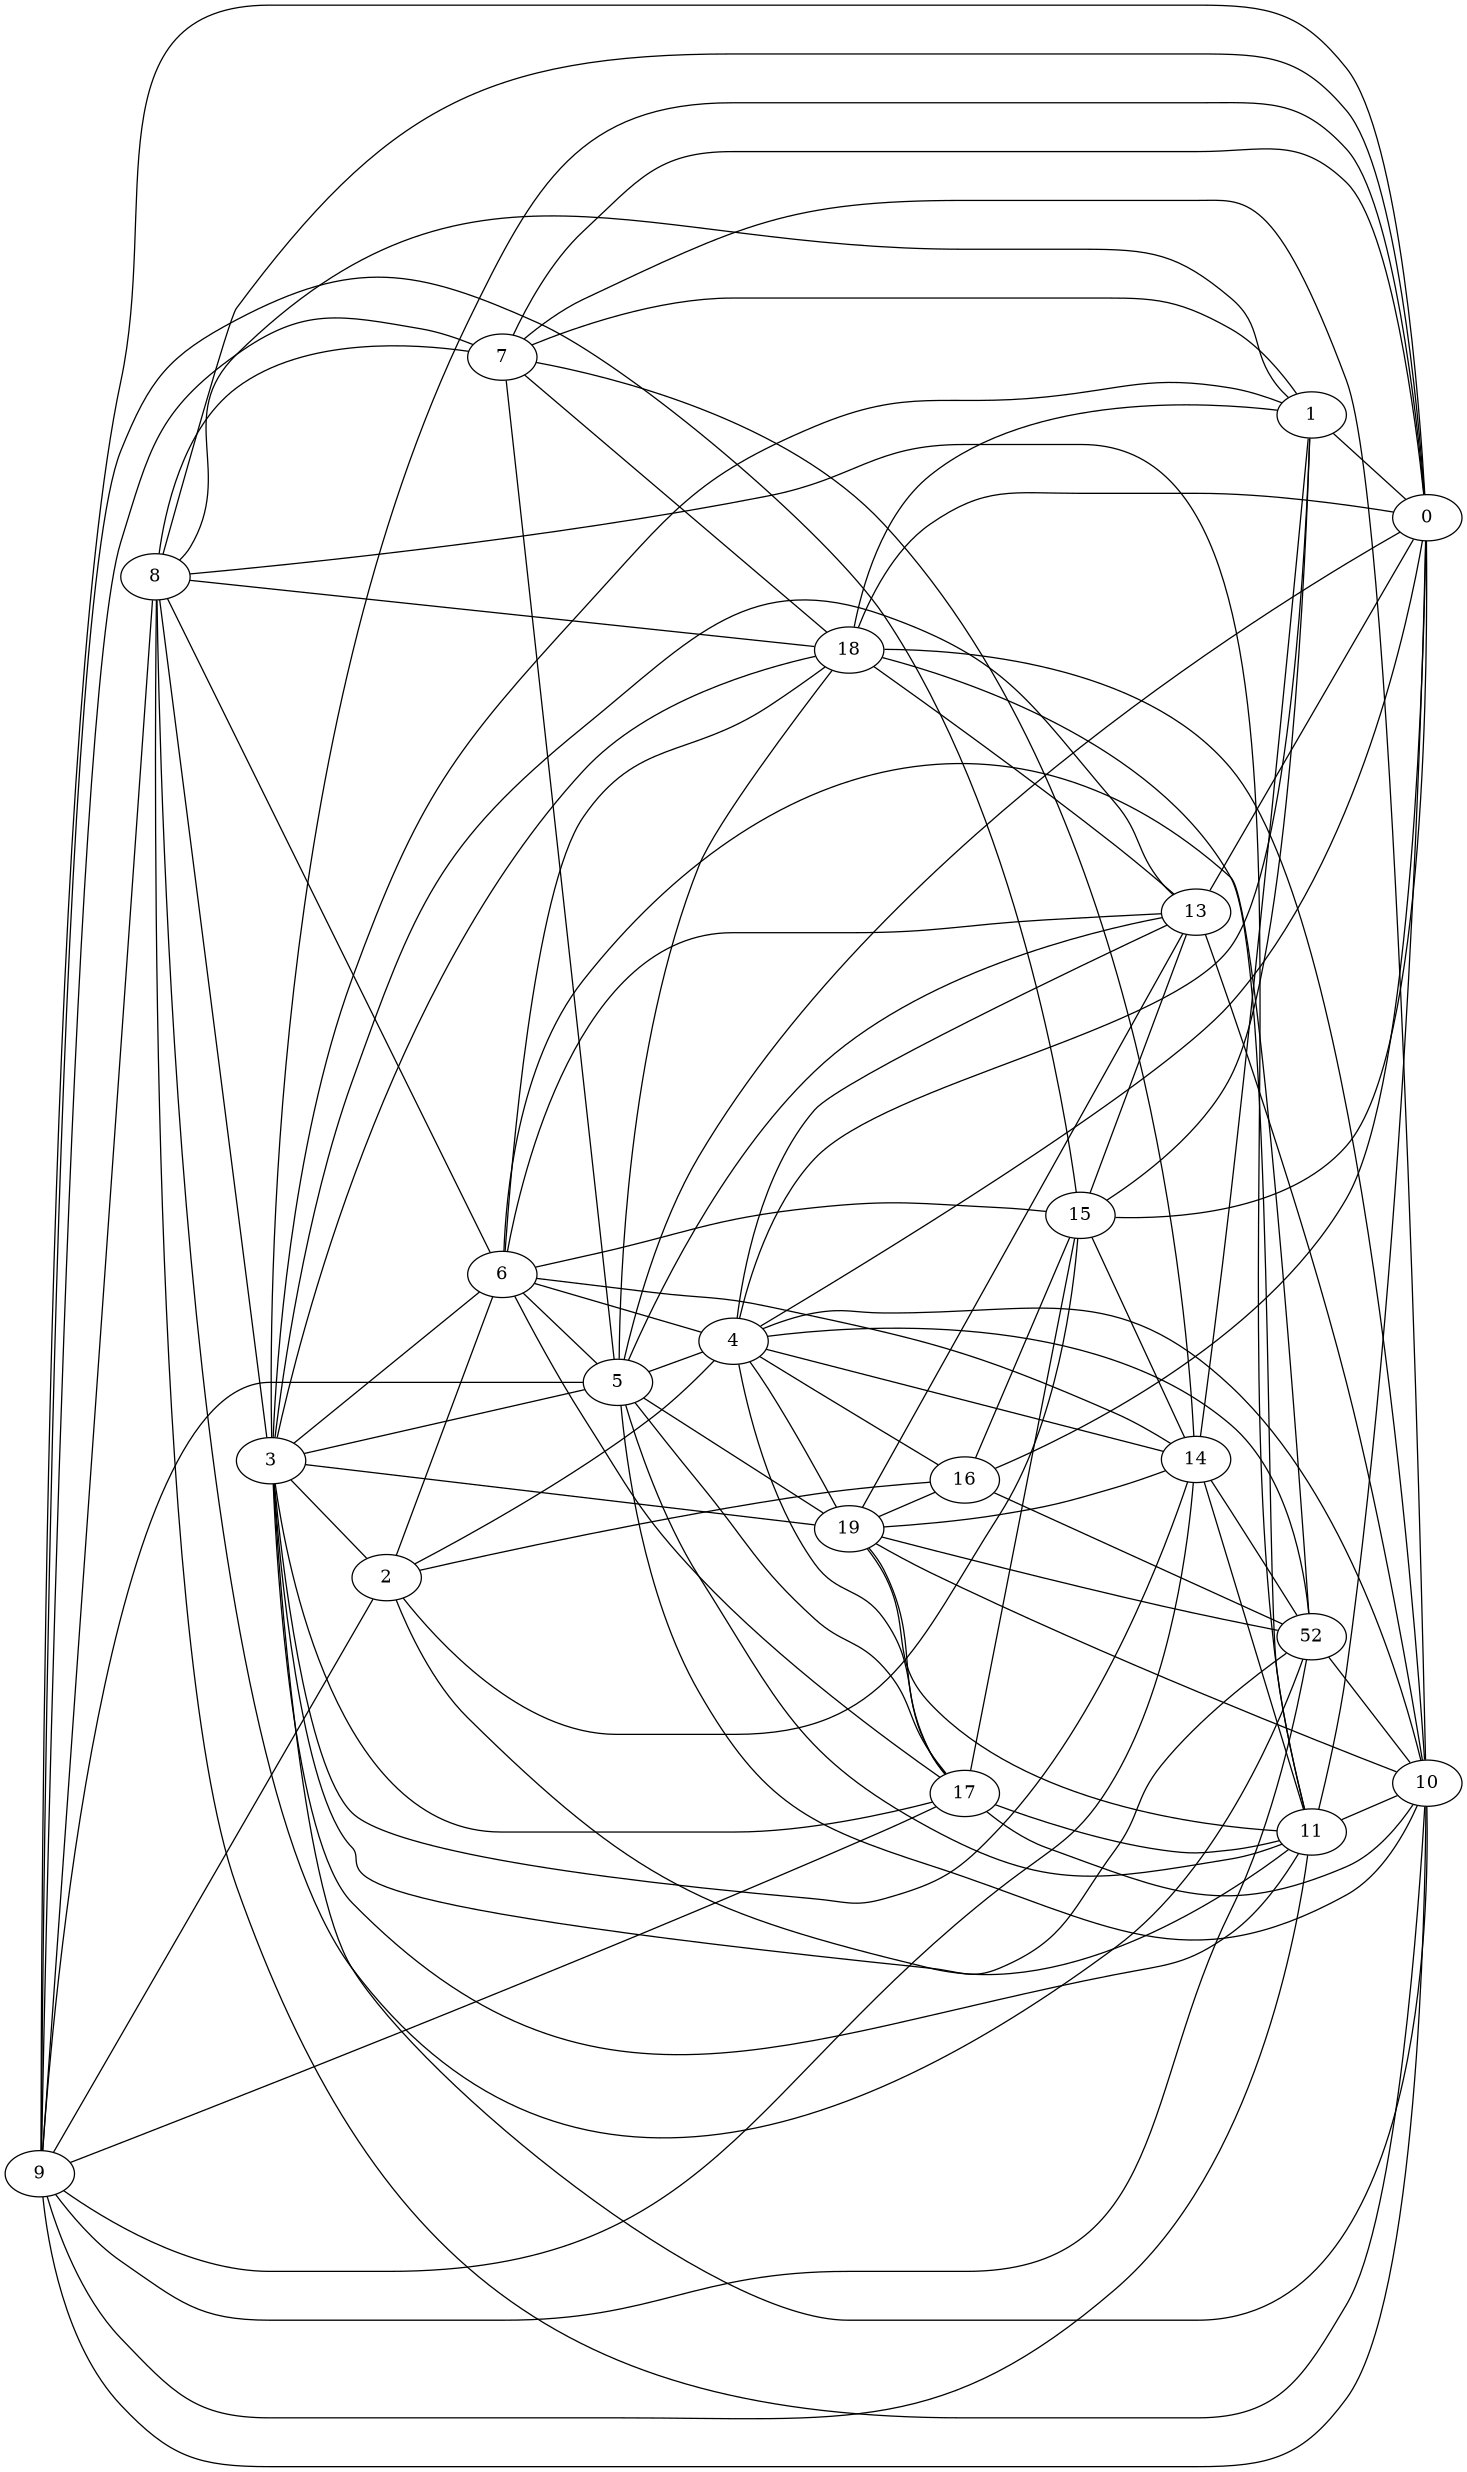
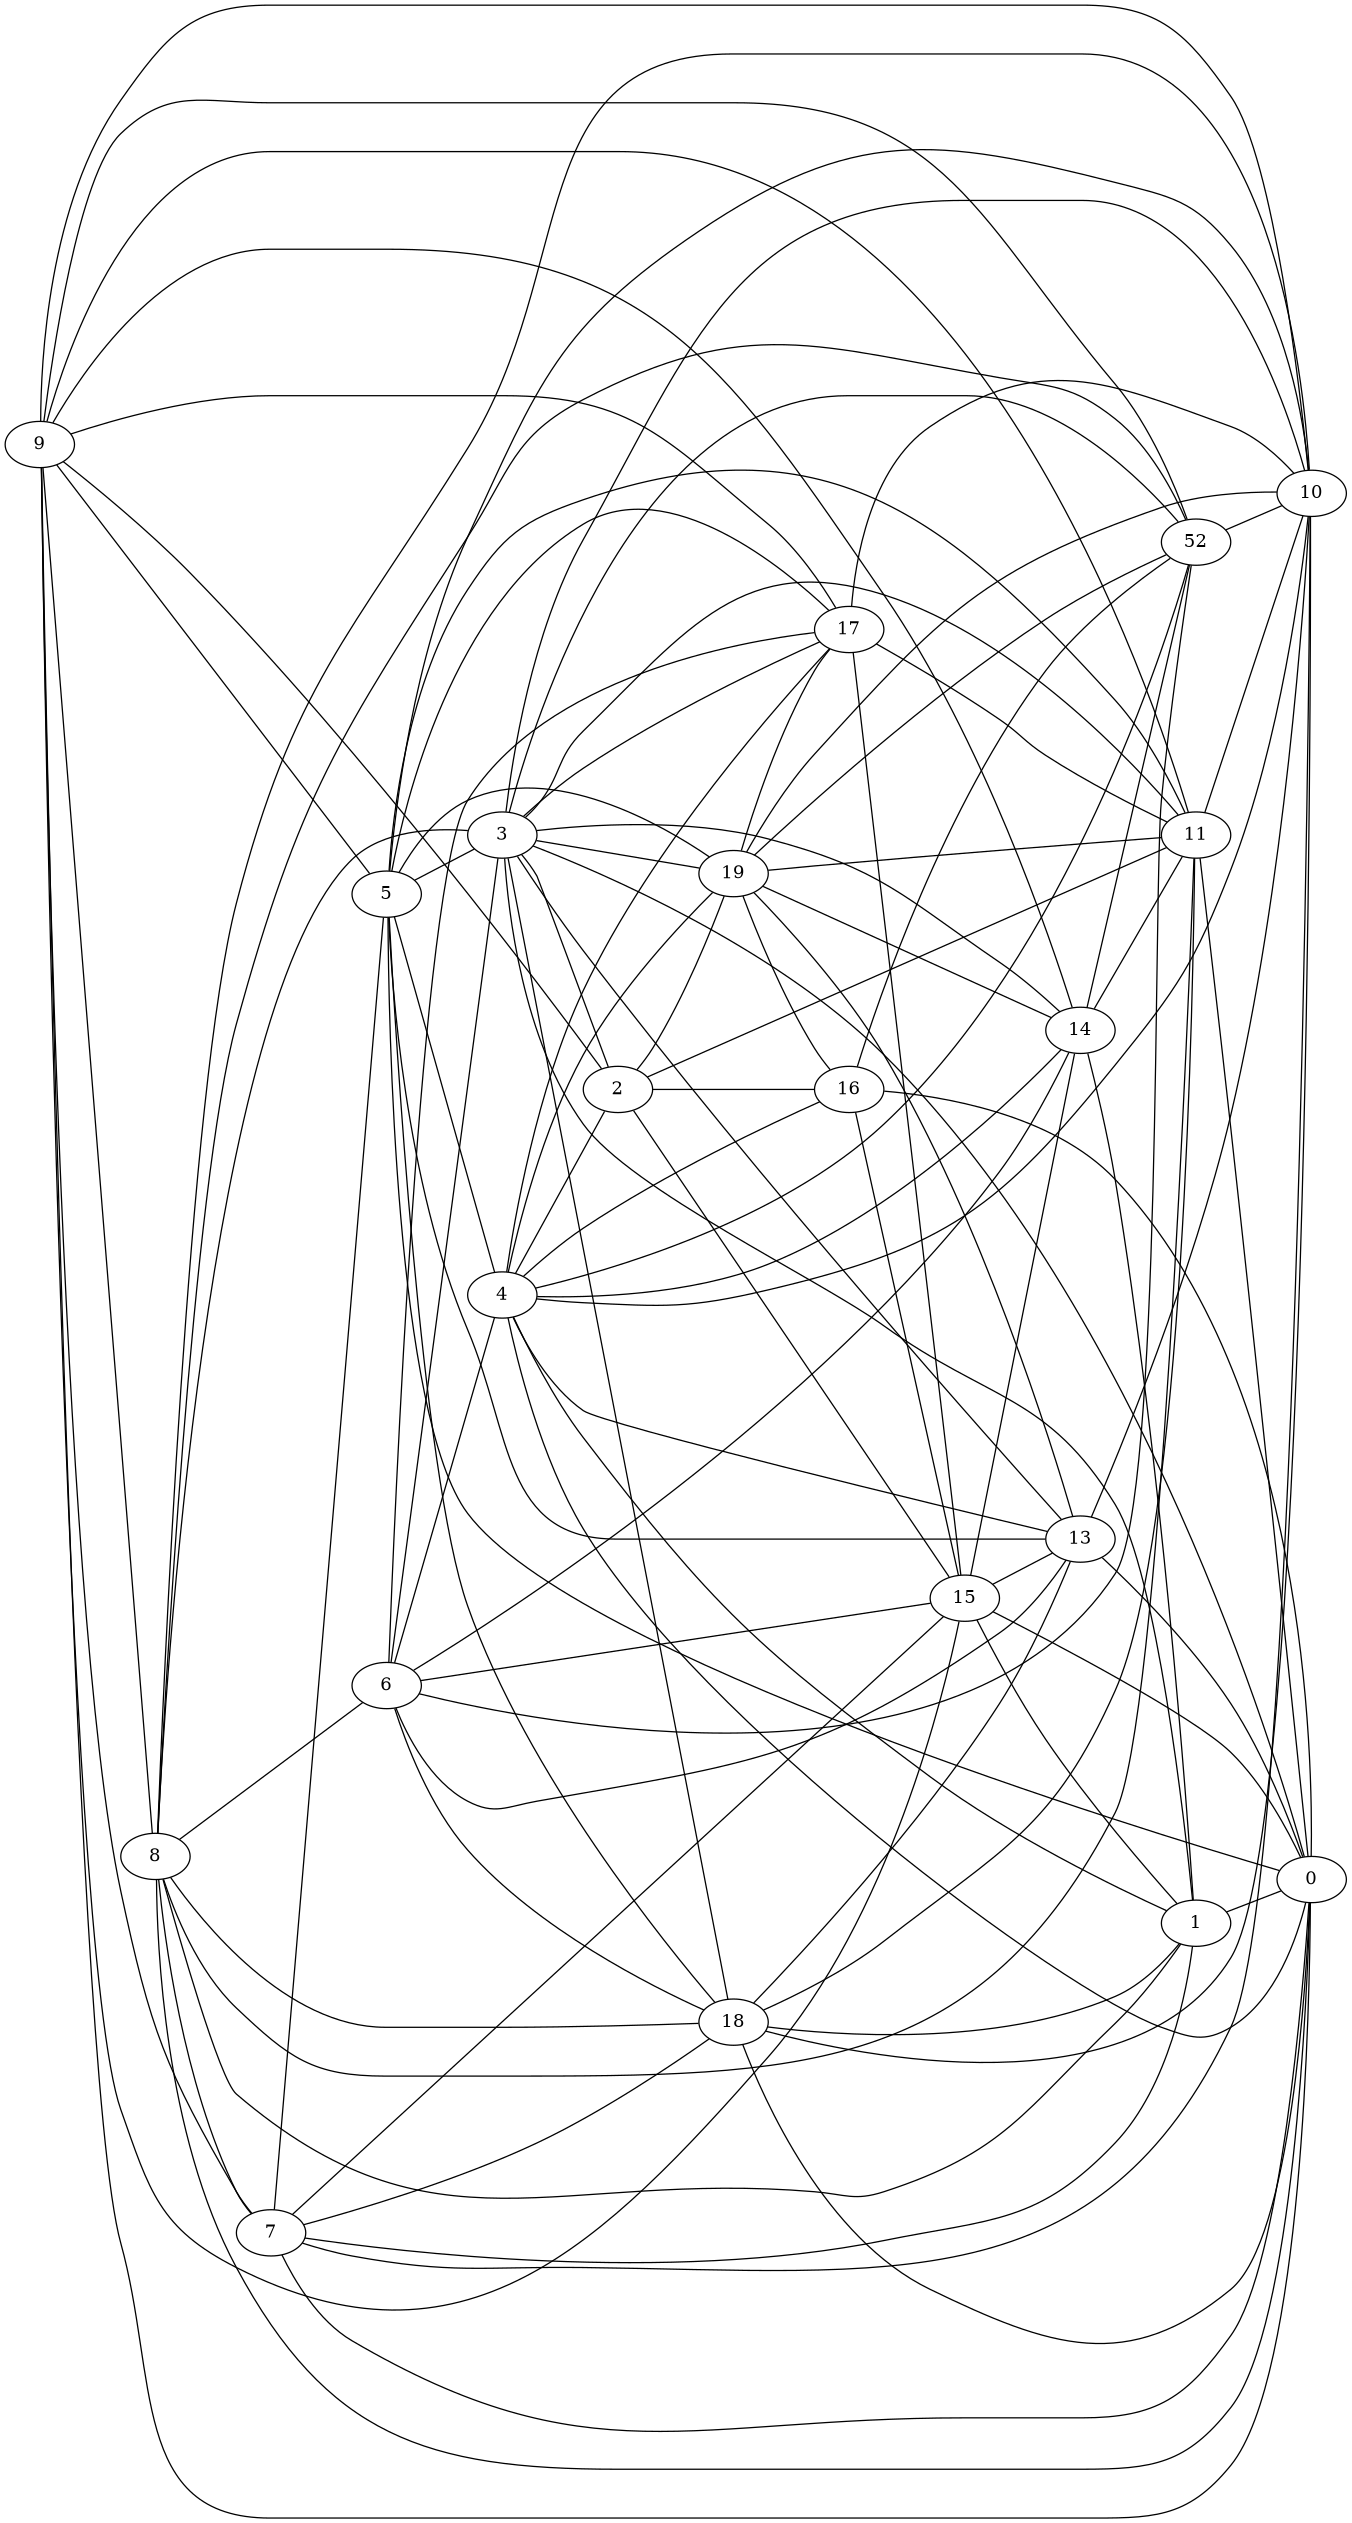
edge "7" -- "14": now "7" -- "15"
edge "6" -- "5": removed
edge "6" -- "2": now "19" -- "2"
